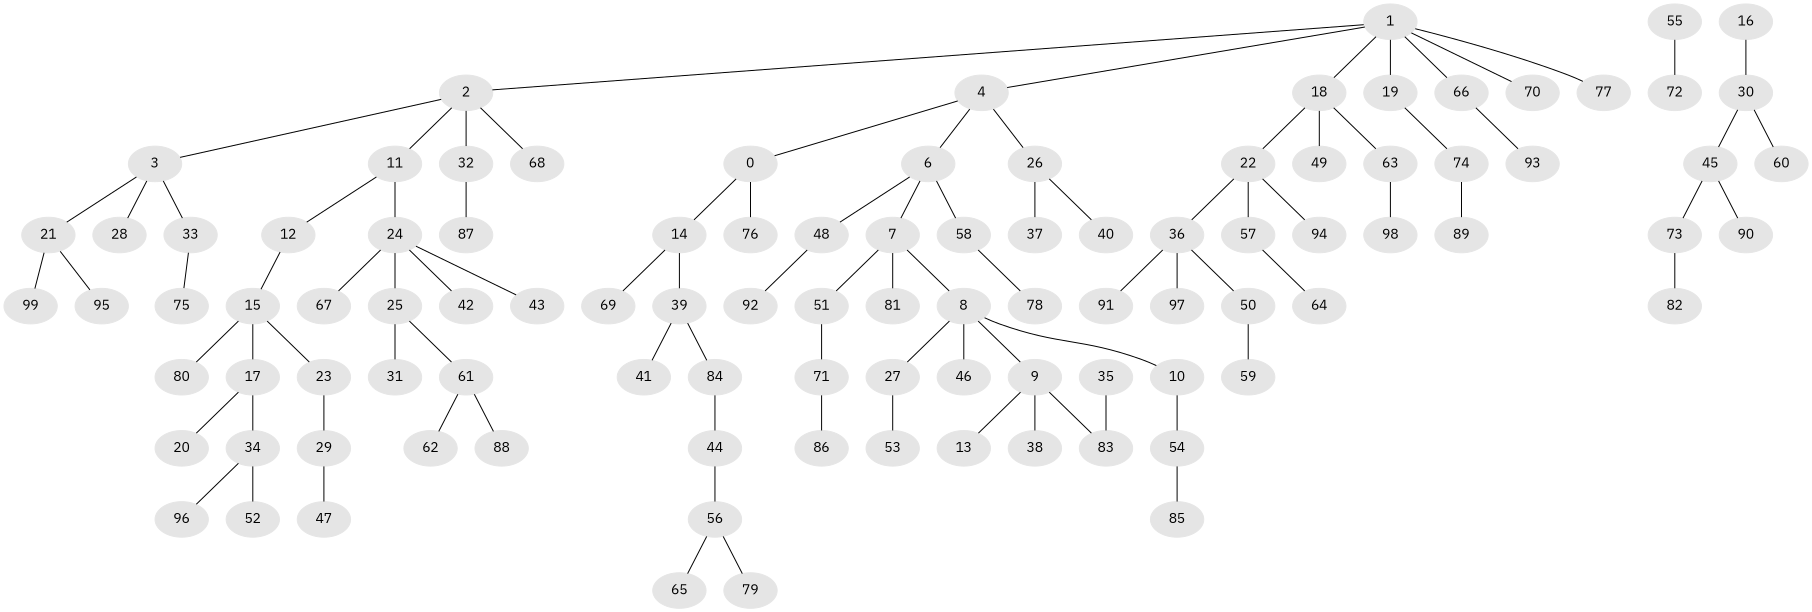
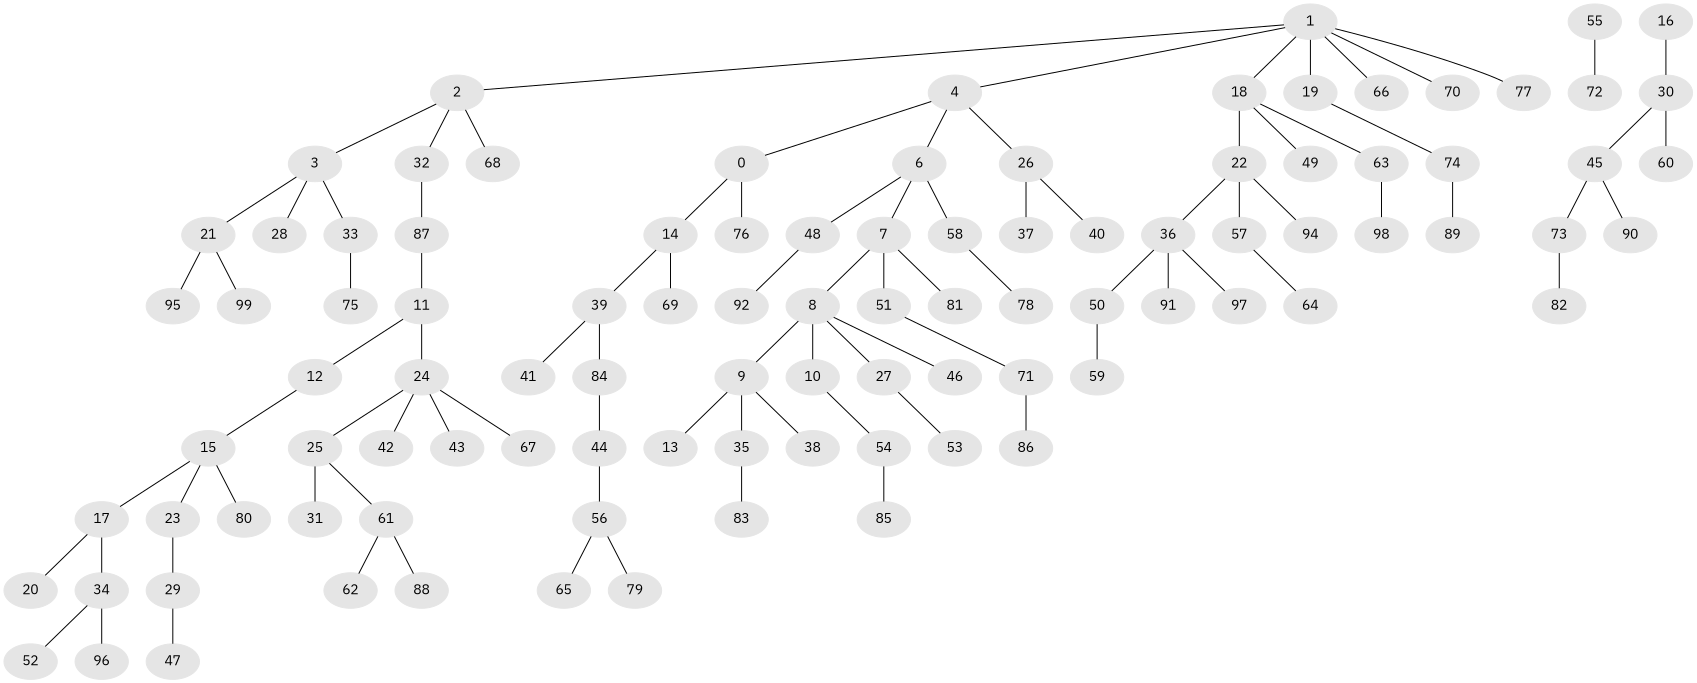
edge "2" -- "11": now "87" -- "11"
node "93": removed
edge "9" -- "83": now "9" -- "35"
